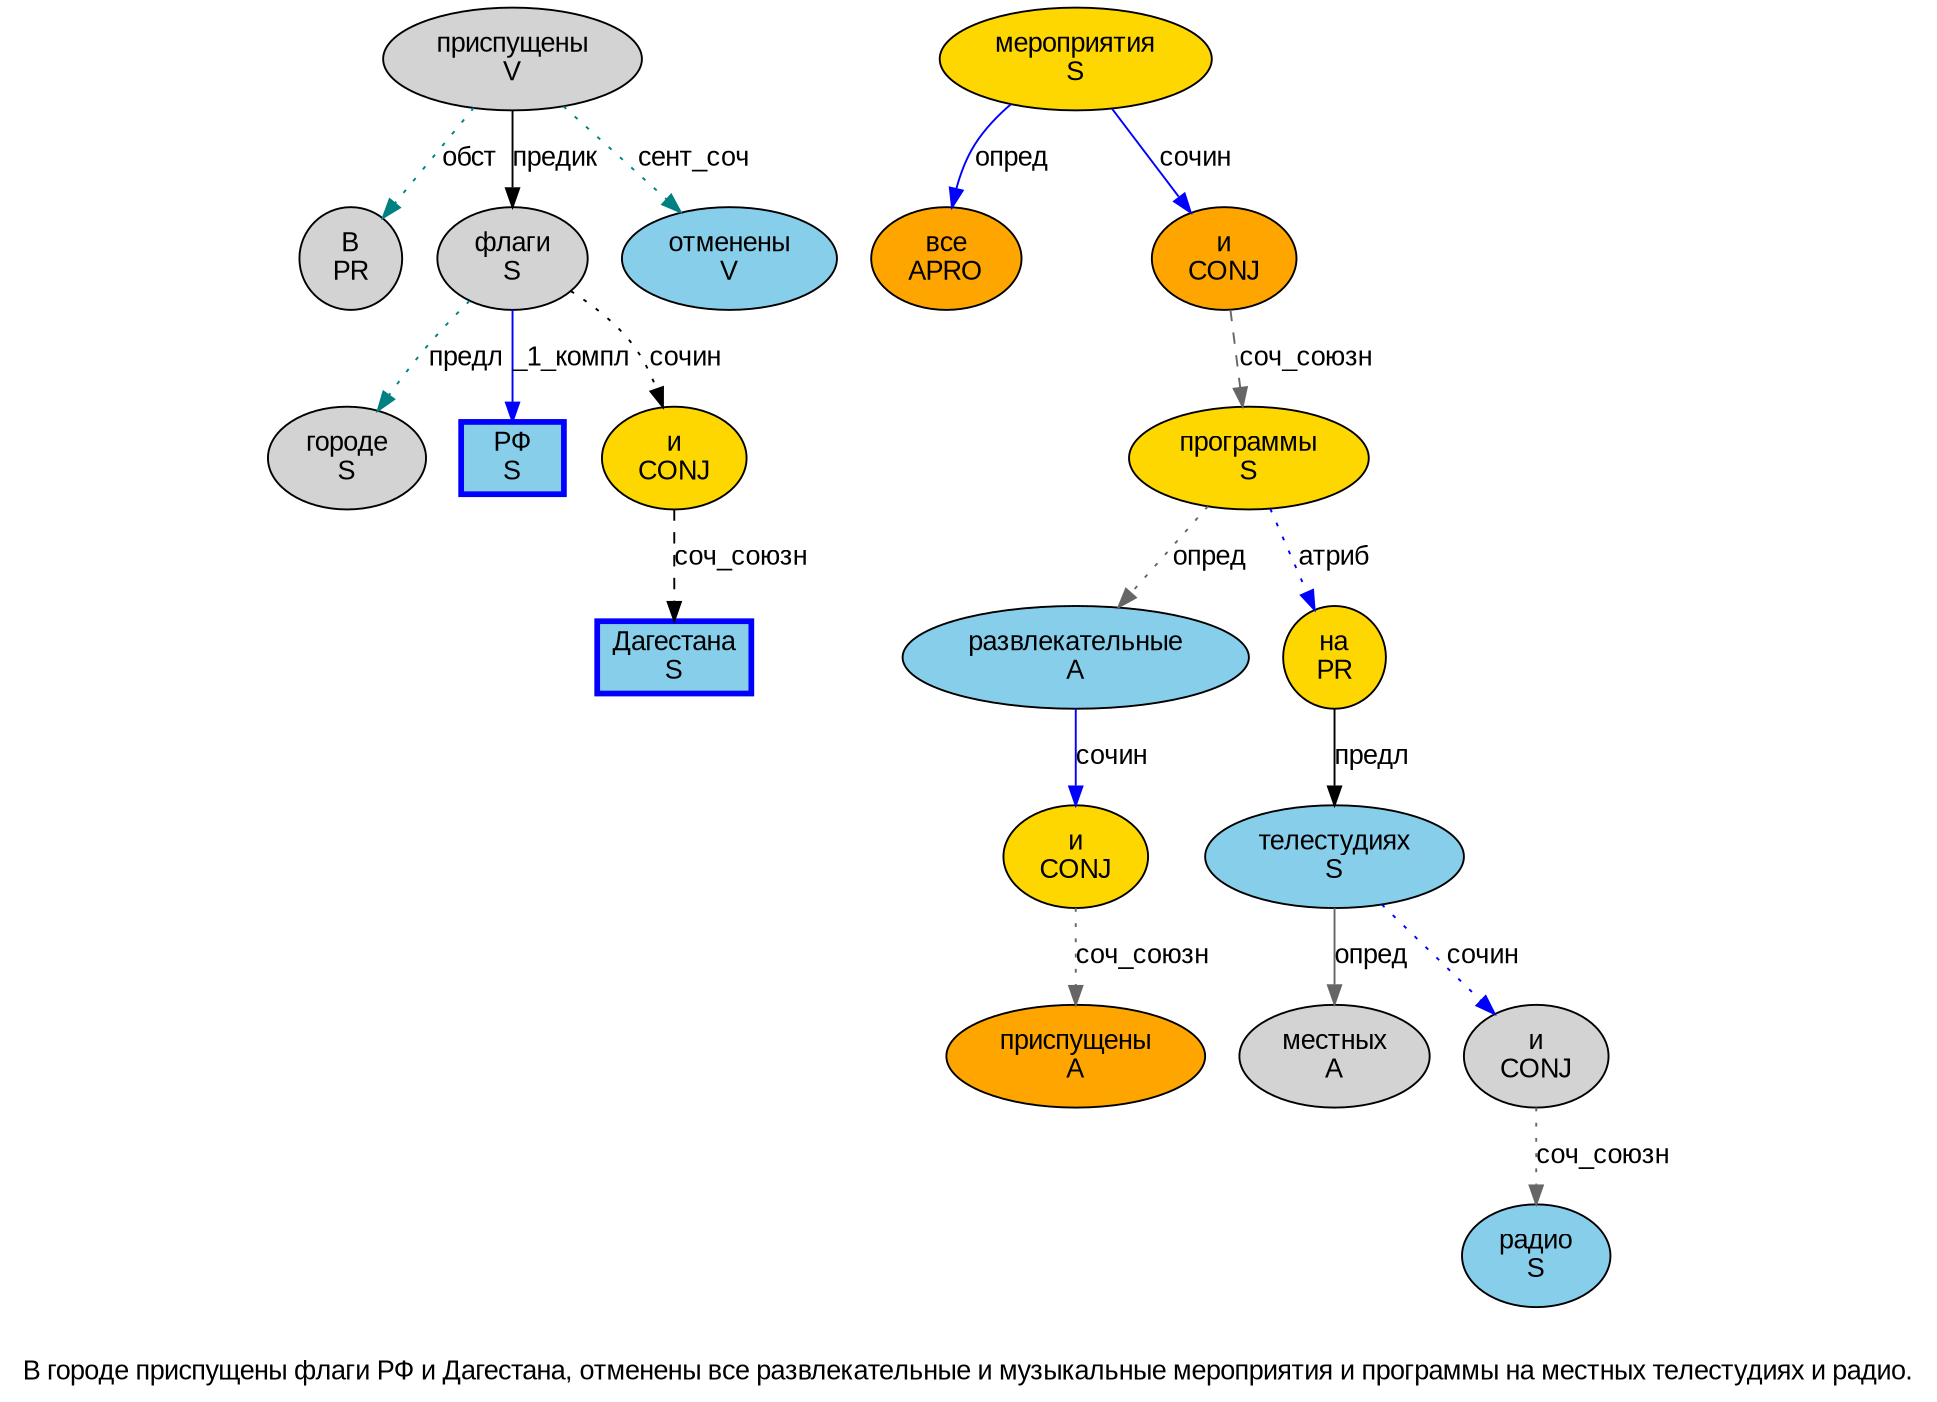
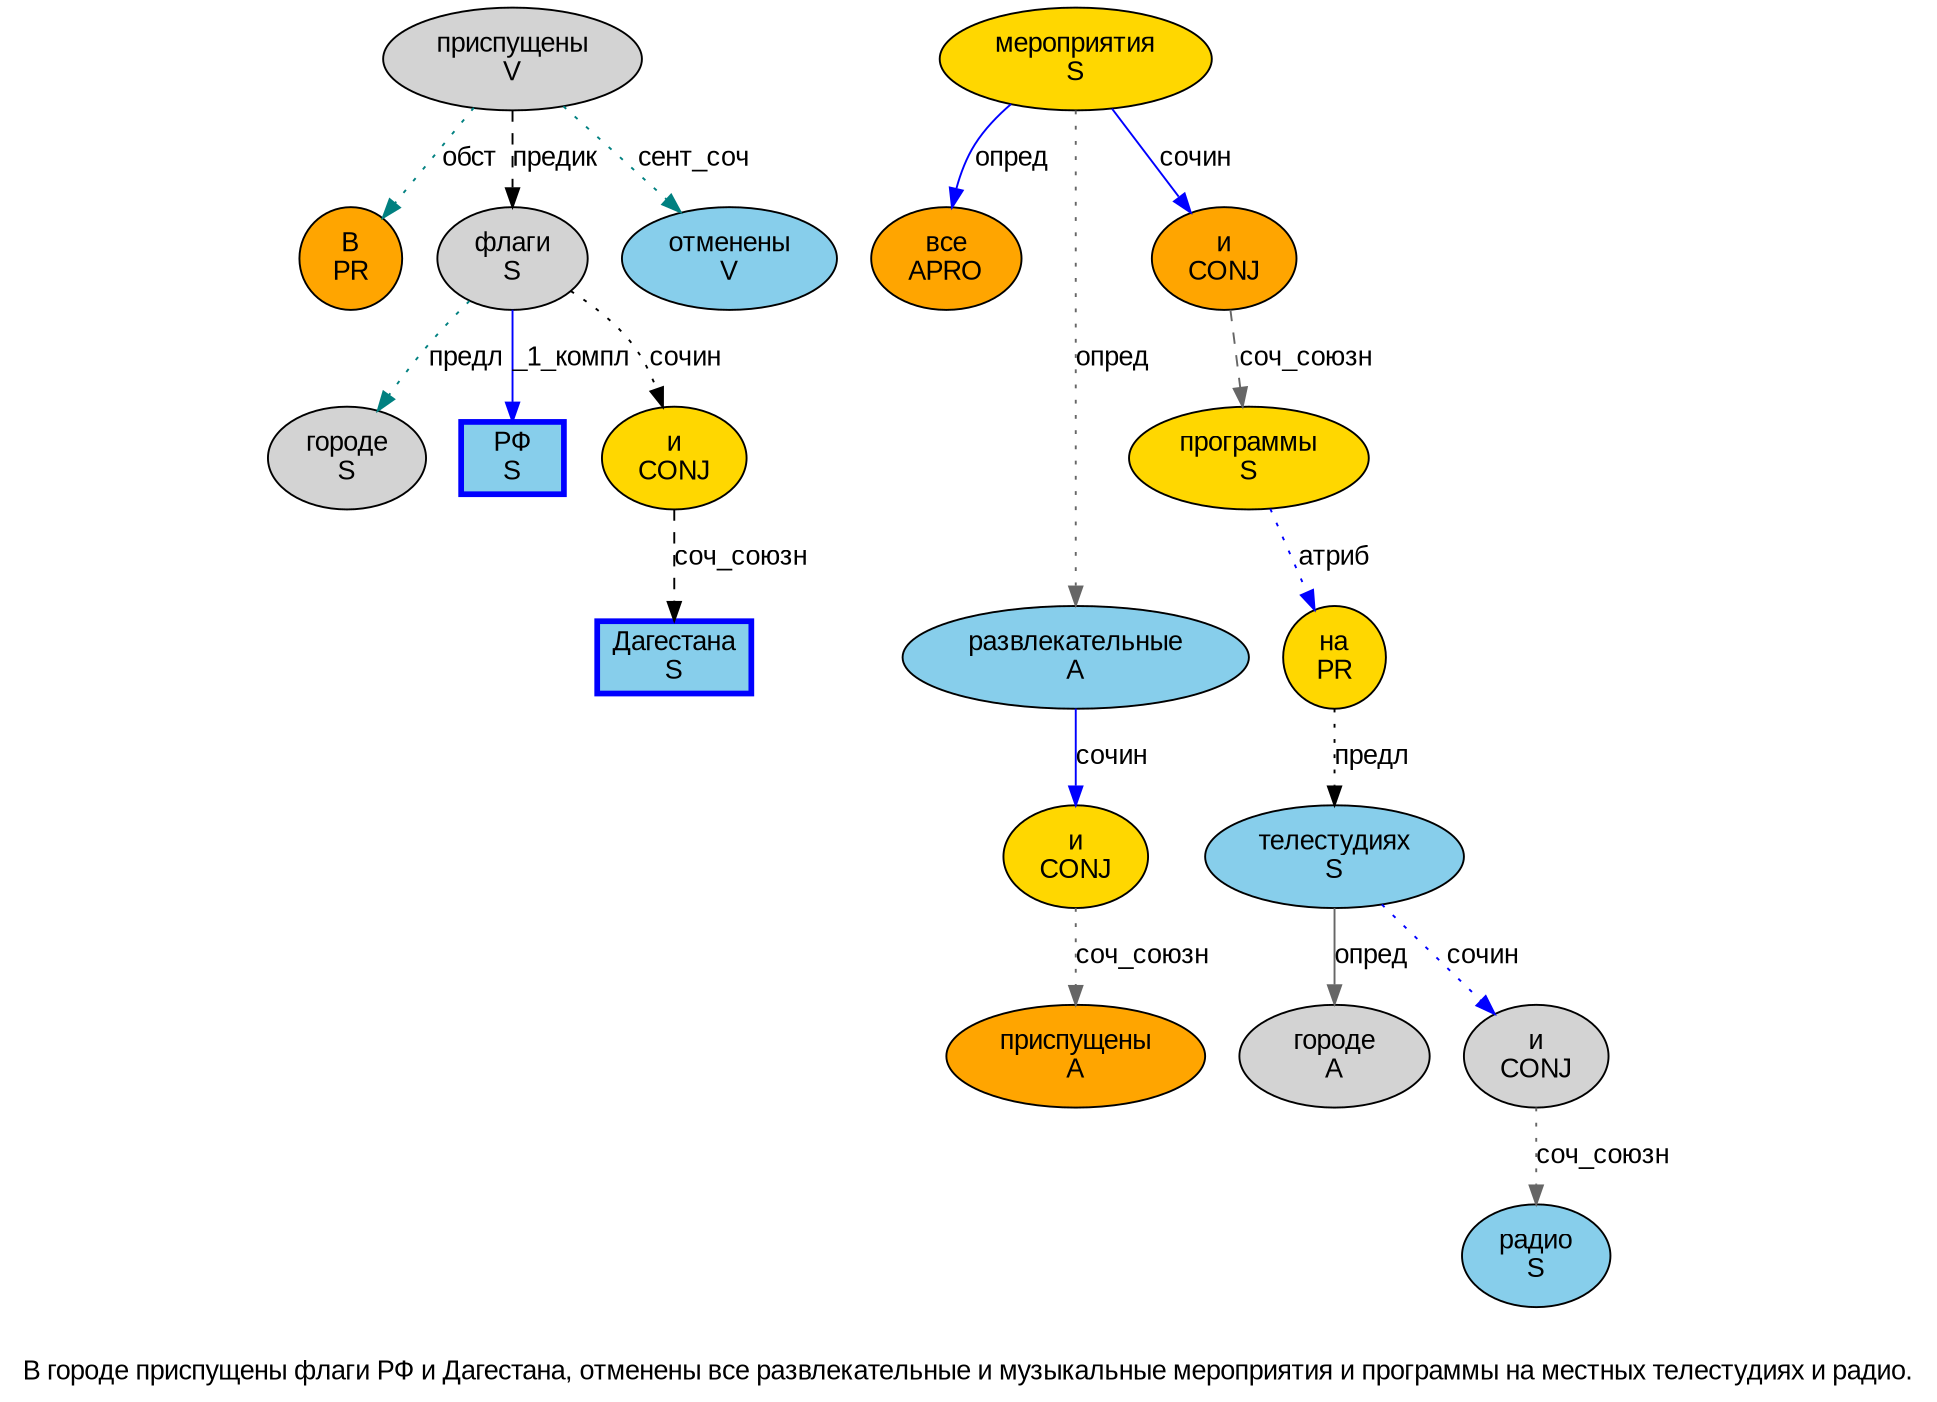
edge "приспущены V" -> "флаги S": style solid -> dashed
node "В PR": fillcolor lightgrey -> orange
edge "программы S" -> "развлекательные A": now "мероприятия S" -> "развлекательные A"
edge "на PR" -> "телестудиях S": style solid -> dotted
node "местных A": label "местных A" -> "городе A"
